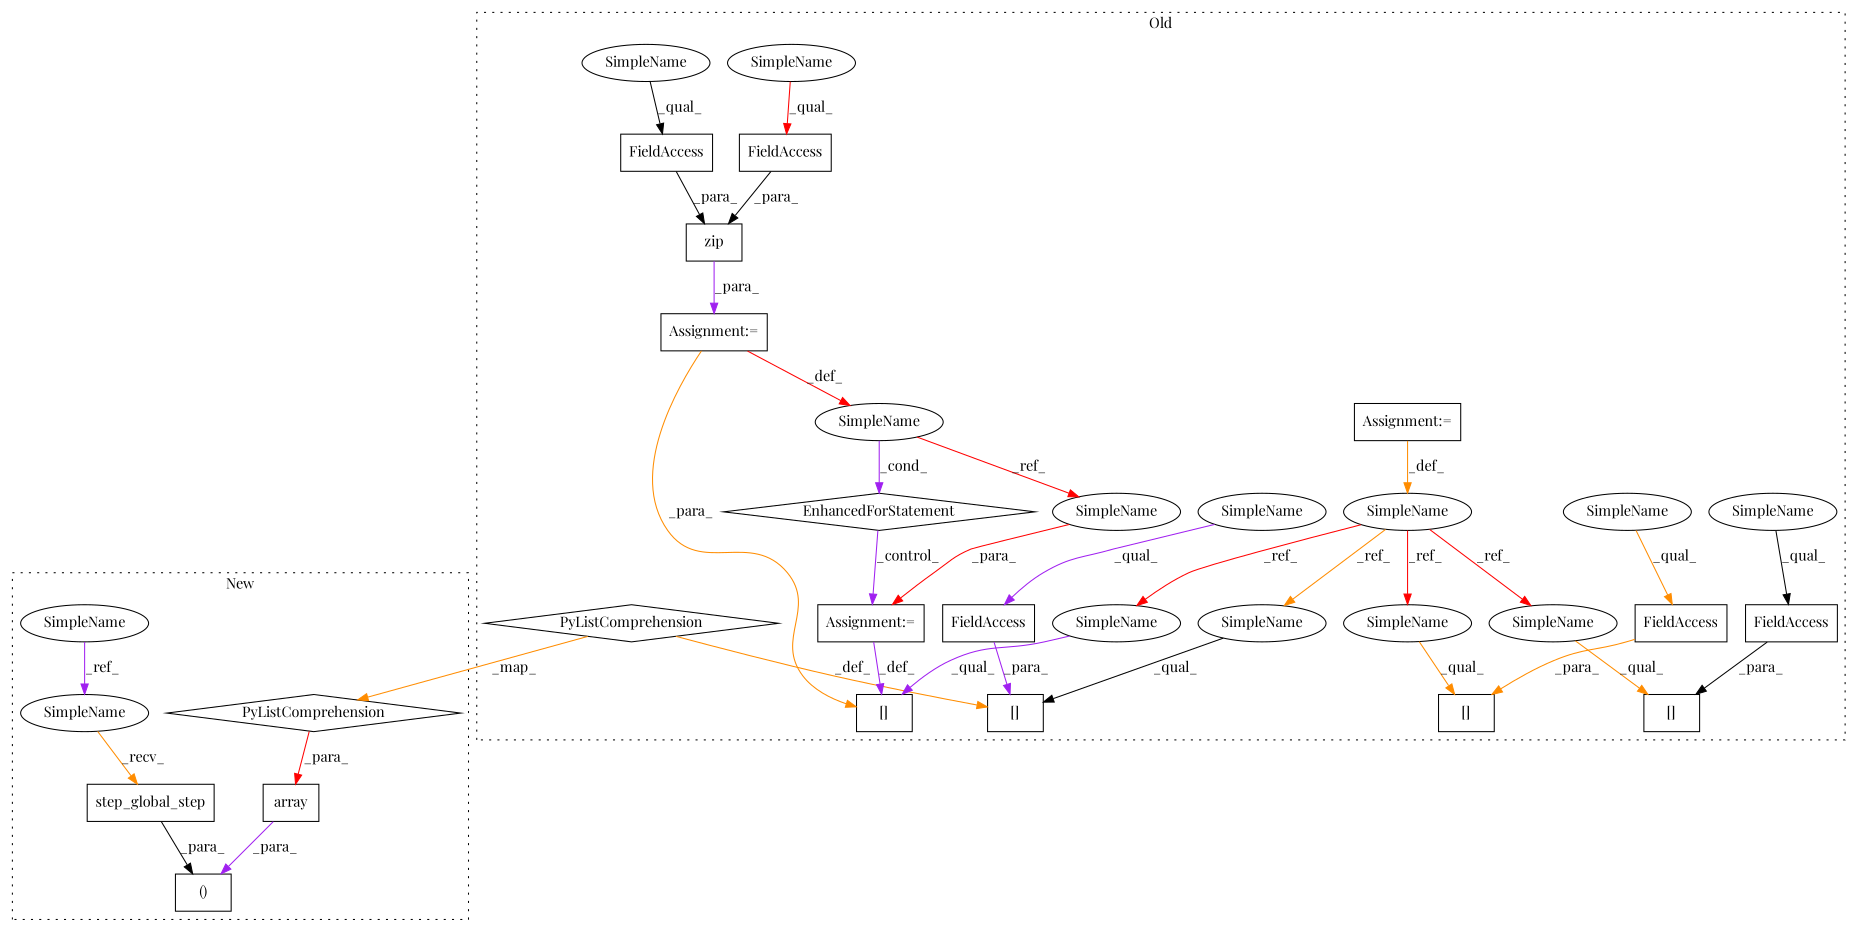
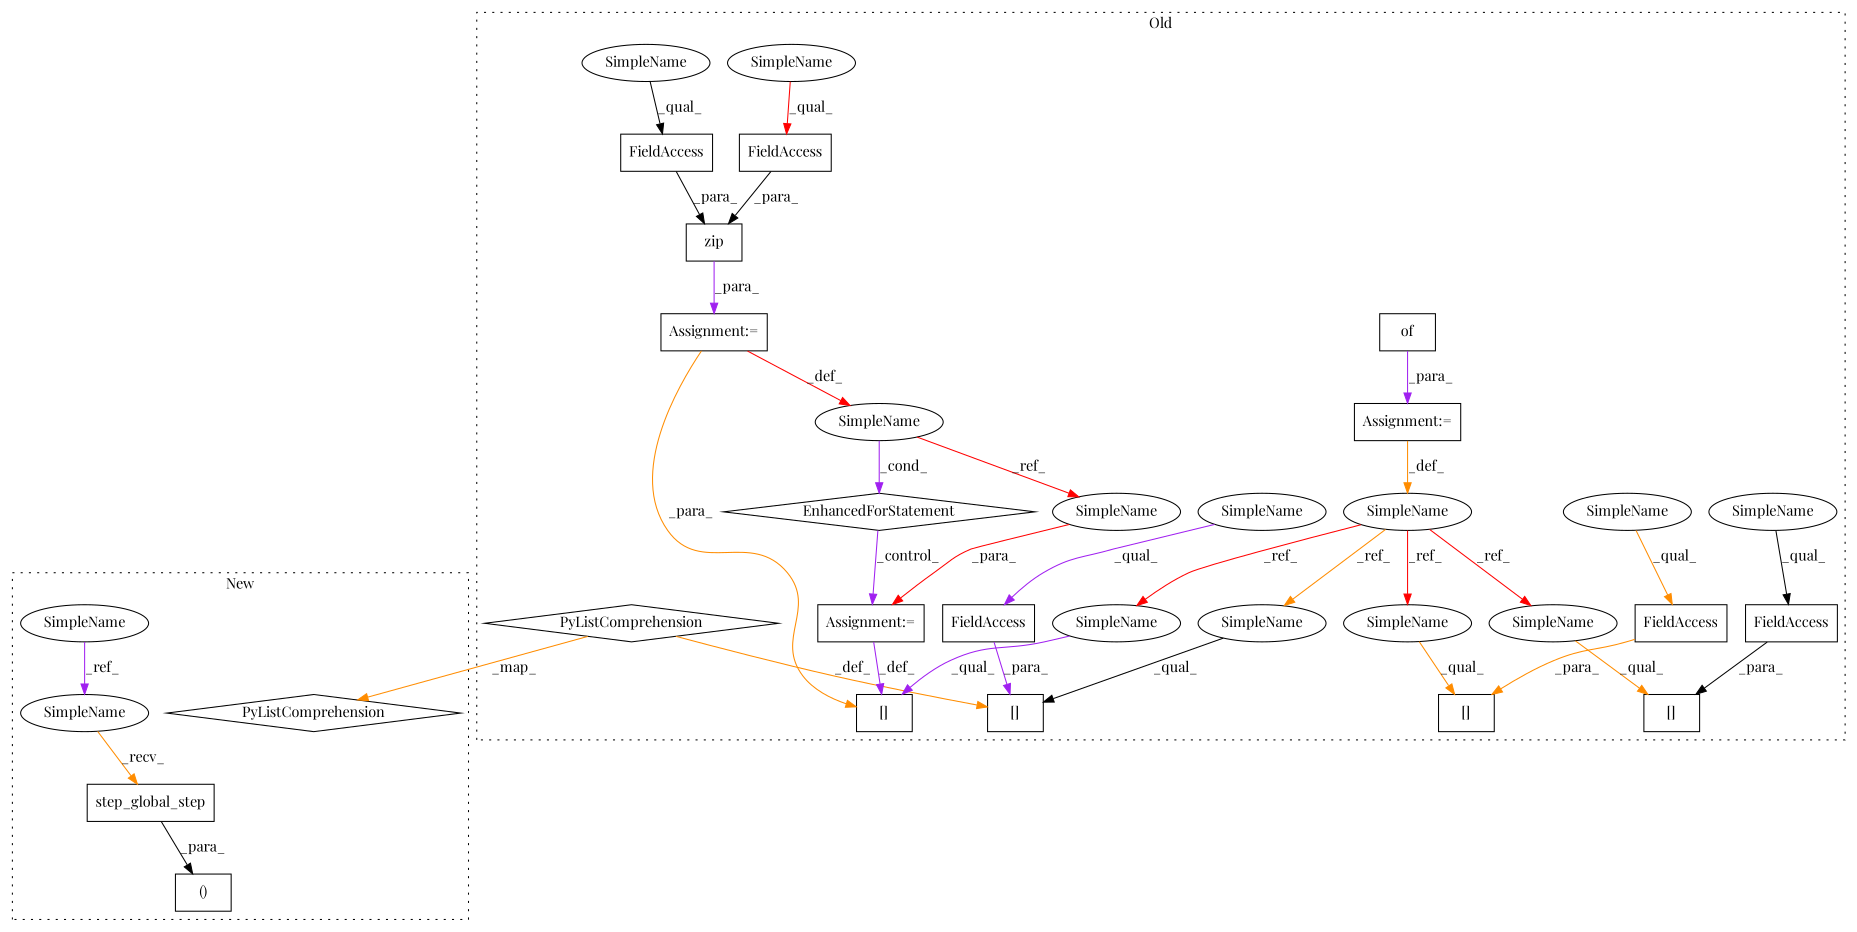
node "of": added
node "array": removed
